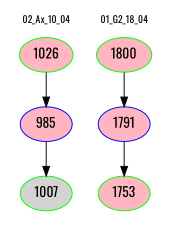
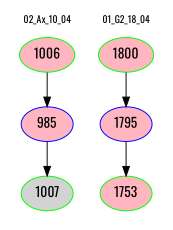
node "1026": label "1026" -> "1006"
node "1791": label "1791" -> "1795"
